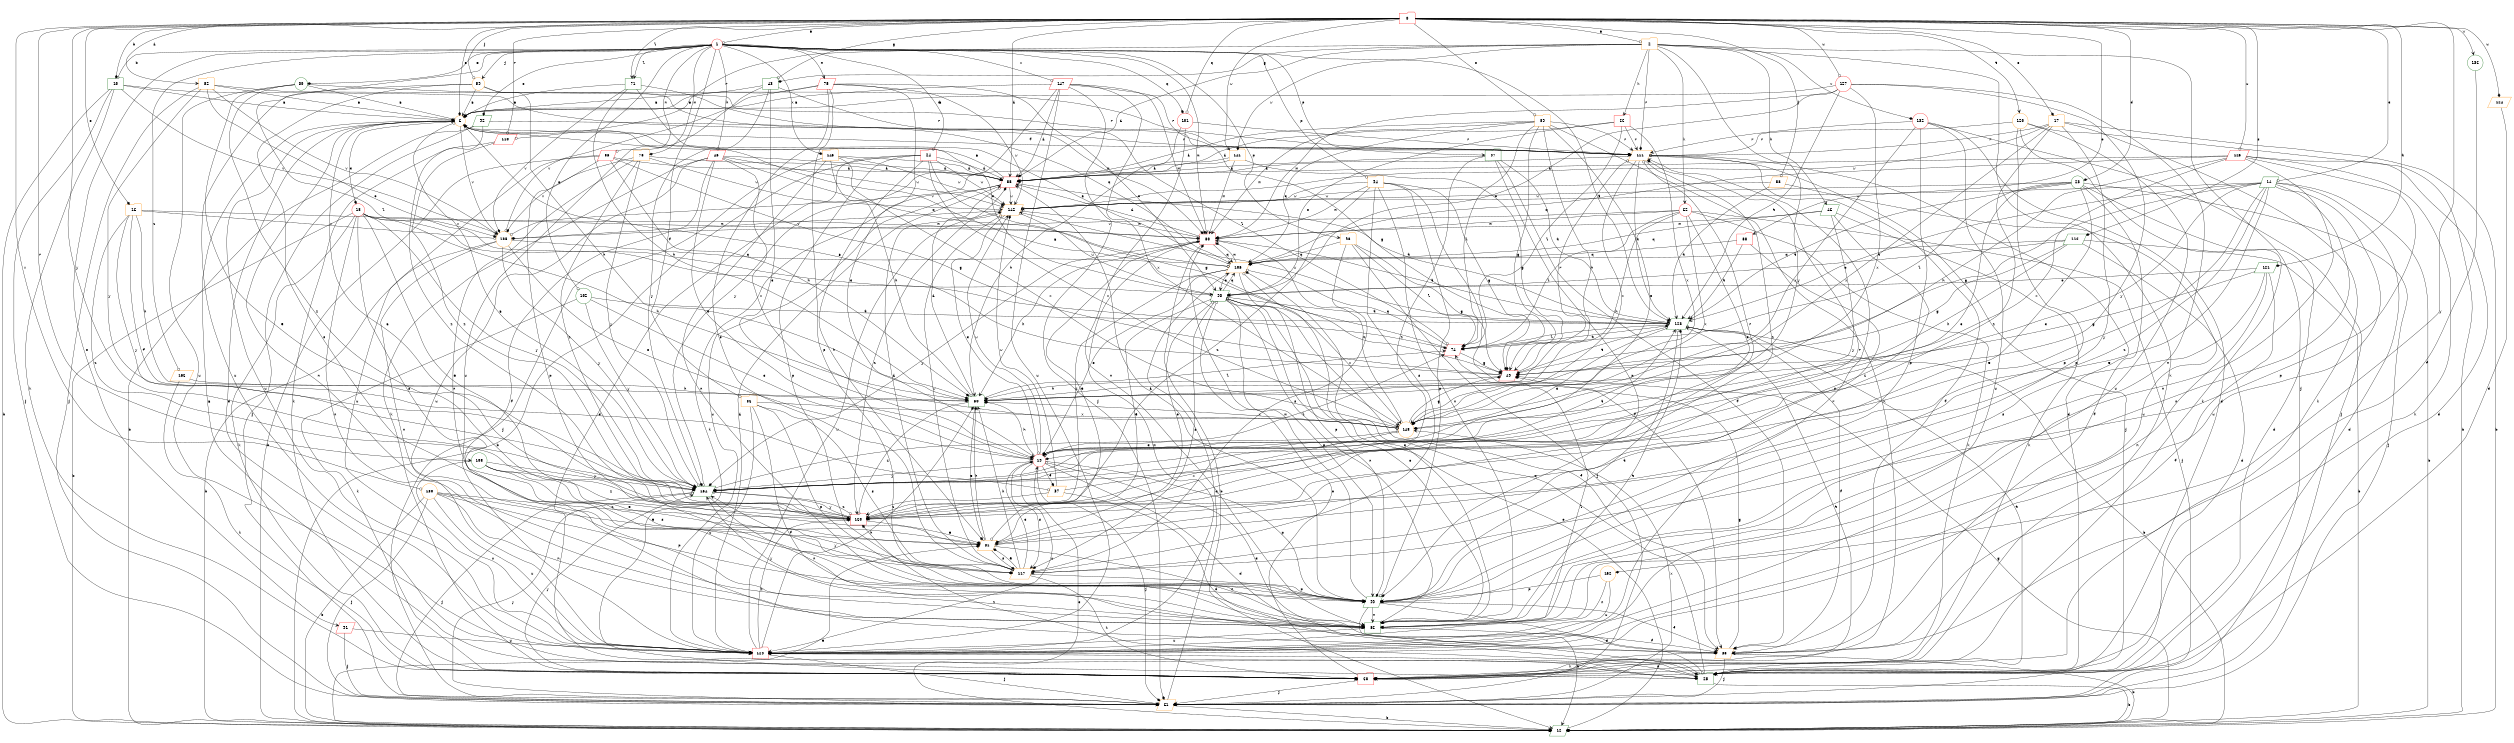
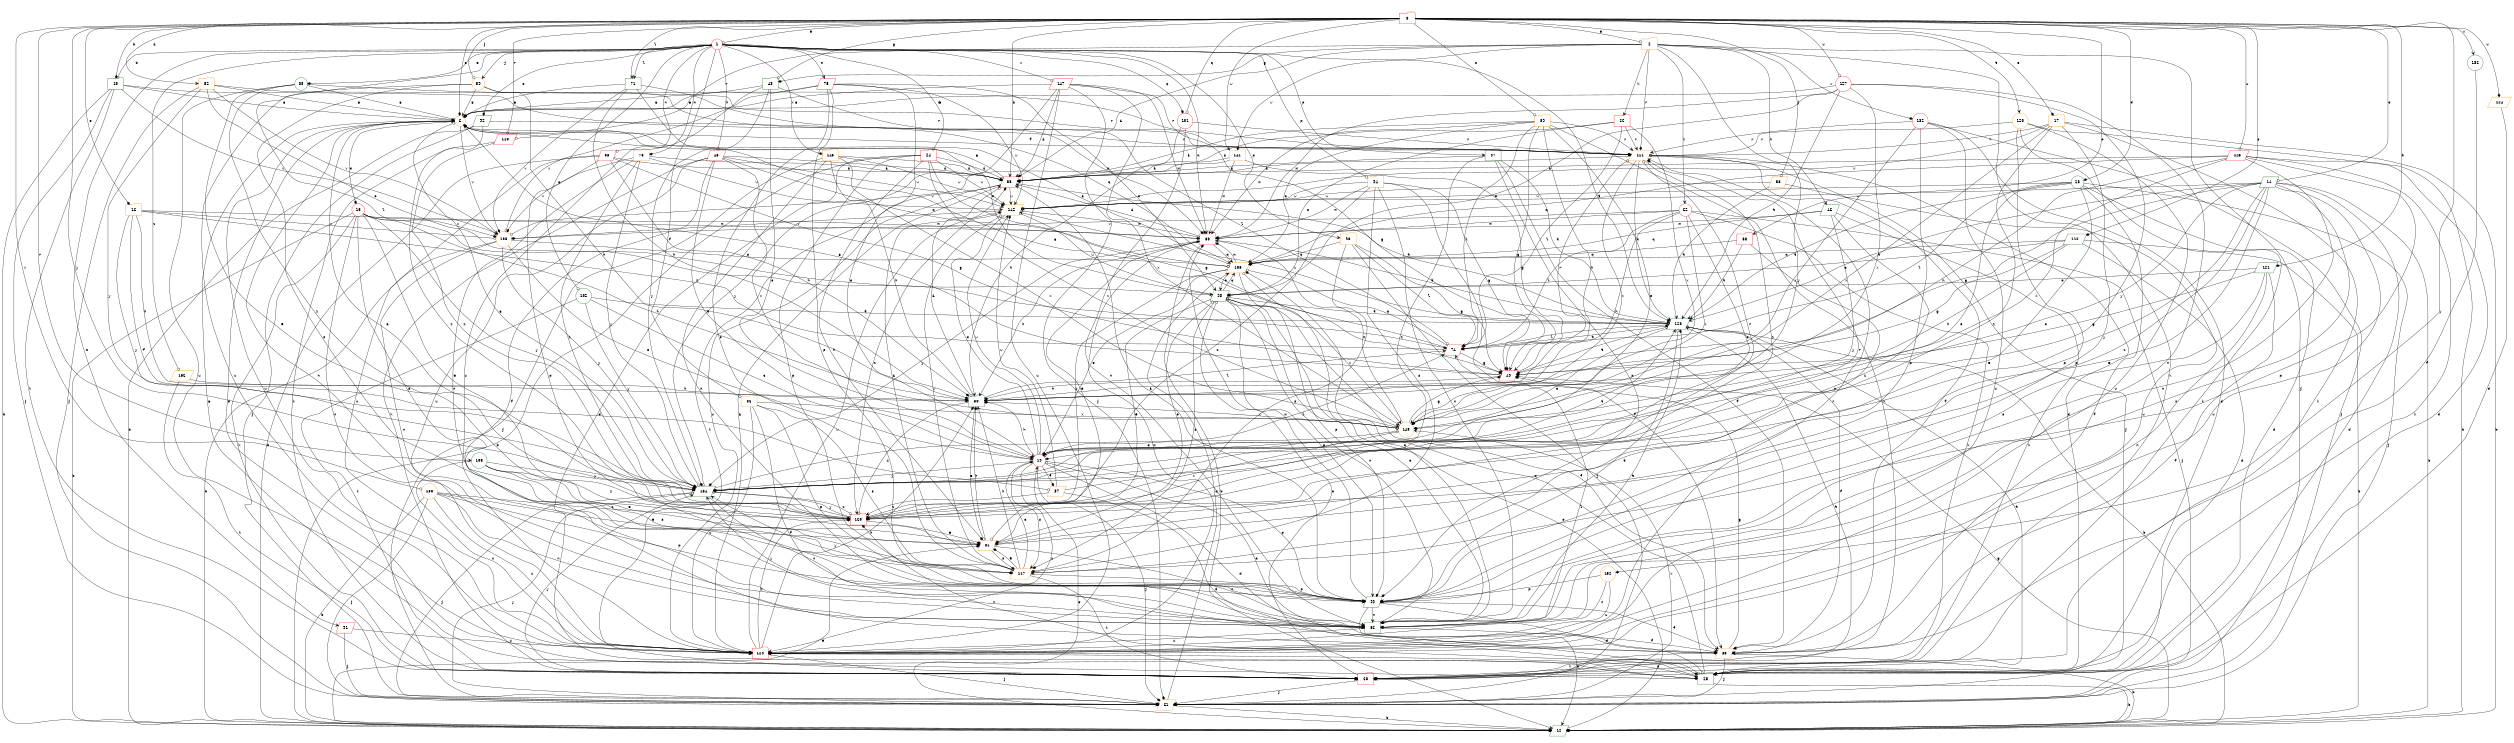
edge "94" -> "99": removed, label "p"
edge "16" -> "160": now "16" -> "74"
